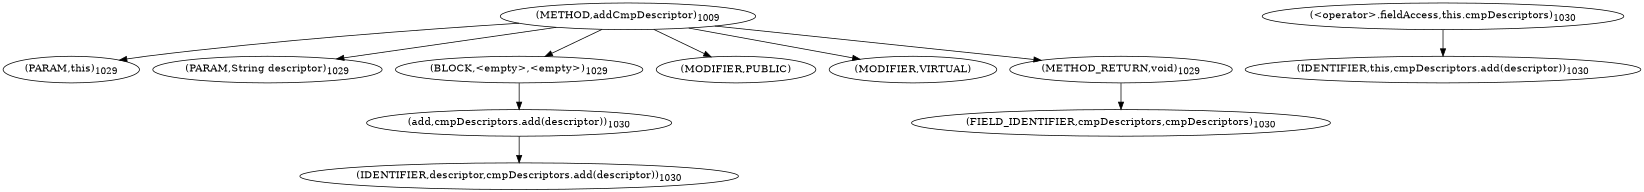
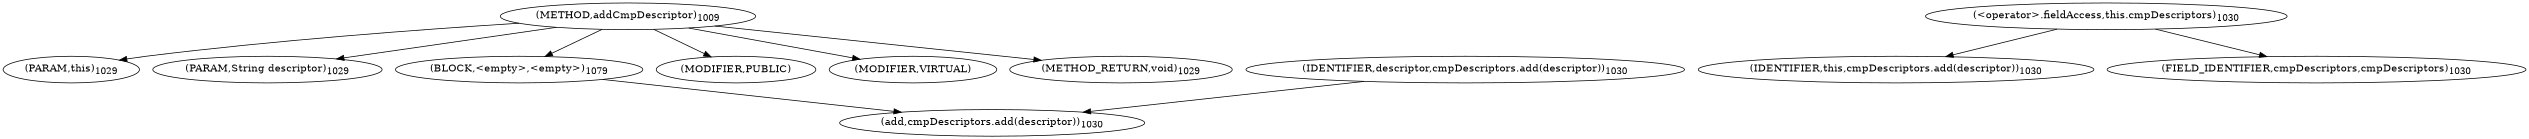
node "(BLOCK,<empty>,<empty>)": text "1029" -> "1079"
edge "(METHOD_RETURN,void)" -> "(FIELD_IDENTIFIER,cmpDescriptors,cmpDescriptors)": now "(<operator>.fieldAccess,this.cmpDescriptors)" -> "(FIELD_IDENTIFIER,cmpDescriptors,cmpDescriptors)"
edge "(add,cmpDescriptors.add(descriptor))" -> "(IDENTIFIER,descriptor,cmpDescriptors.add(descriptor))": reversed
